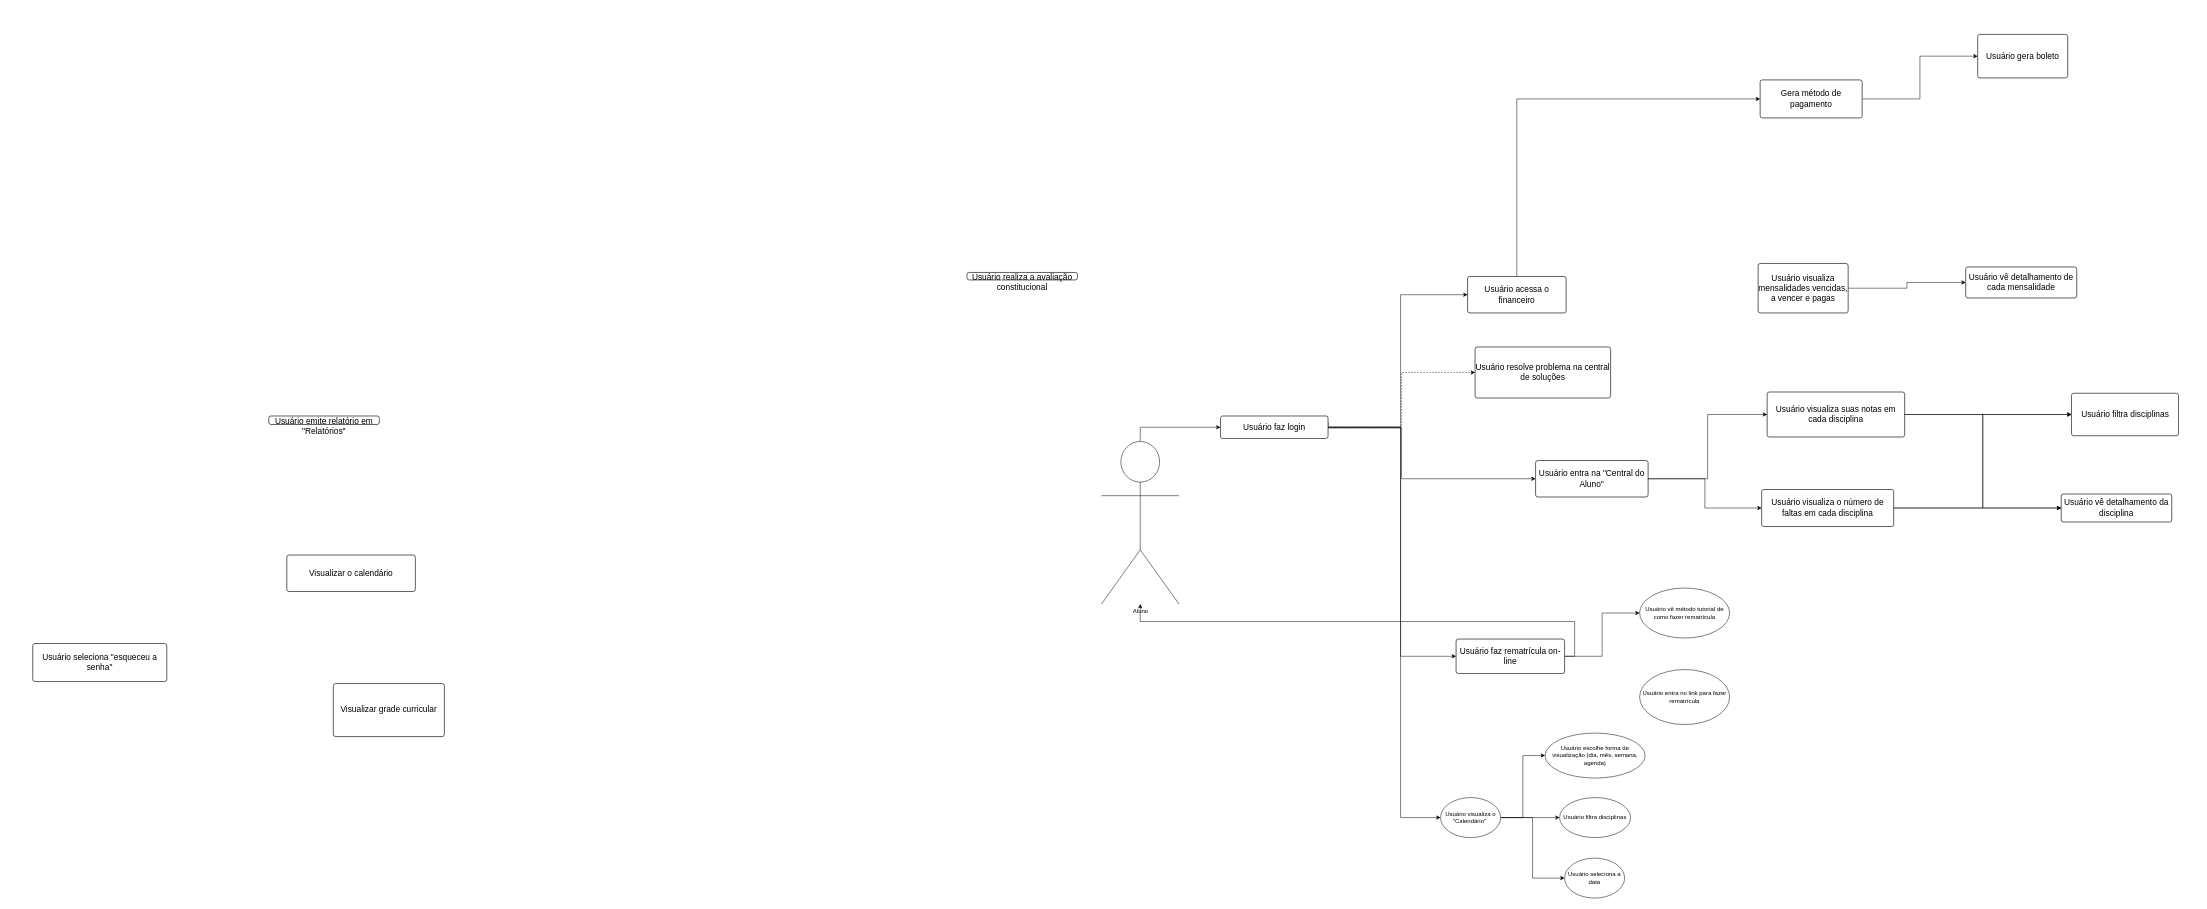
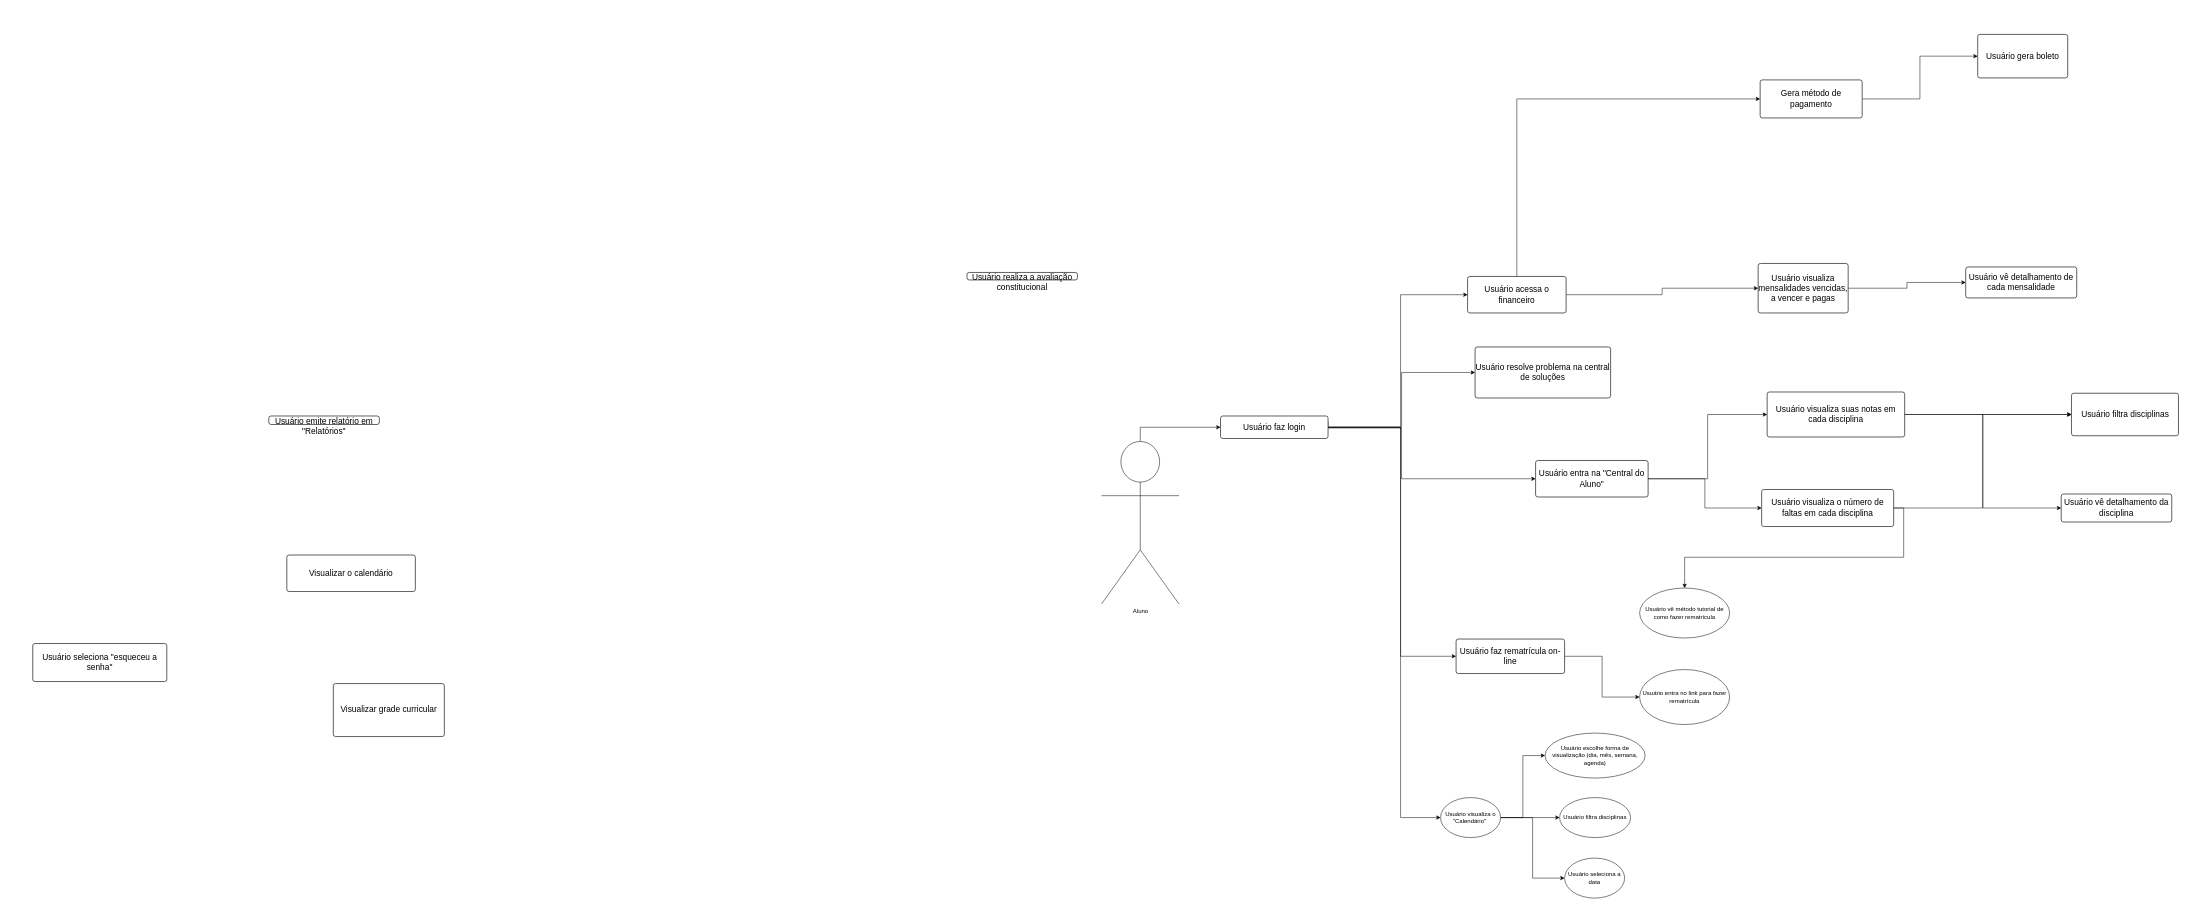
edge "Usuário acessa o financeiro" -> "Usuário visualiza mensalidades vencidas, a vencer e pagas": added
edge "Usuário faz login" -> "Usuário resolve problema na central de soluções": style dashed -> solid
edge "Usuário visualiza o número de faltas em cada disciplina" -> "Usuário vê detalhamento da disciplina": now "Usuário visualiza o número de faltas em cada disciplina" -> "Usuário vê método tutorial de como fazer rematrícula"
edge "Usuário faz rematrícula on-line" -> "Aluno": now "Usuário faz rematrícula on-line" -> "Usuário entra no link para fazer rematrícula"
edge "Usuário faz rematrícula on-line" -> "Usuário vê método tutorial de como fazer rematrícula": removed
